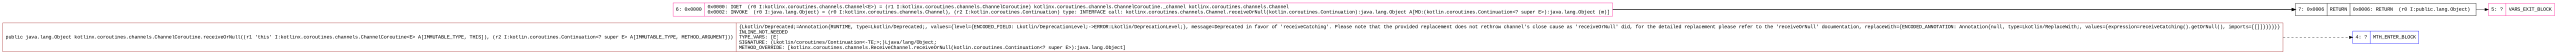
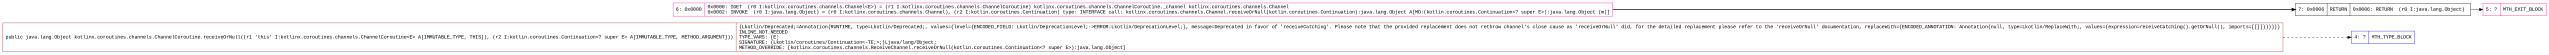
node "7: 0x0006": text "0x0006: RETURN  (r0 I:public.lang.Object)" -> "0x0006: RETURN  (r0 I:java.lang.Object)"
node "5: ?": text "VARS_EXIT_BLOCK" -> "MTH_EXIT_BLOCK"
node "4: ?": text "MTH_ENTER_BLOCK" -> "MTH_TYPE_BLOCK"
